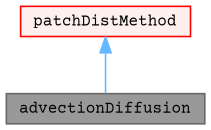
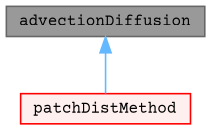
edge "advectionDiffusion" -> "patchDistMethod": reversed
